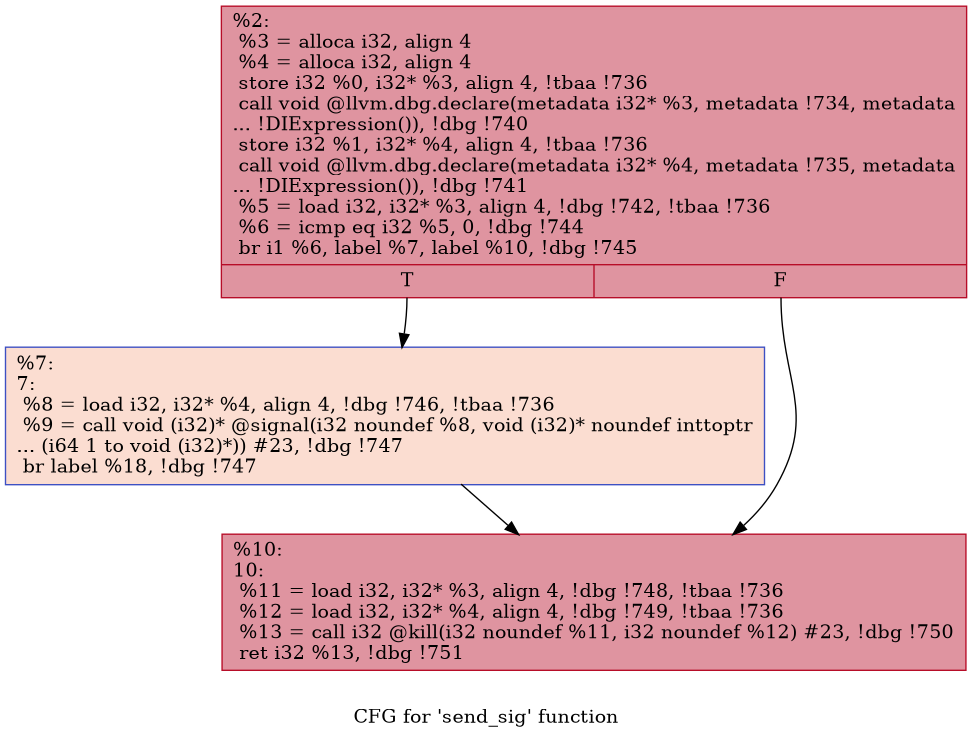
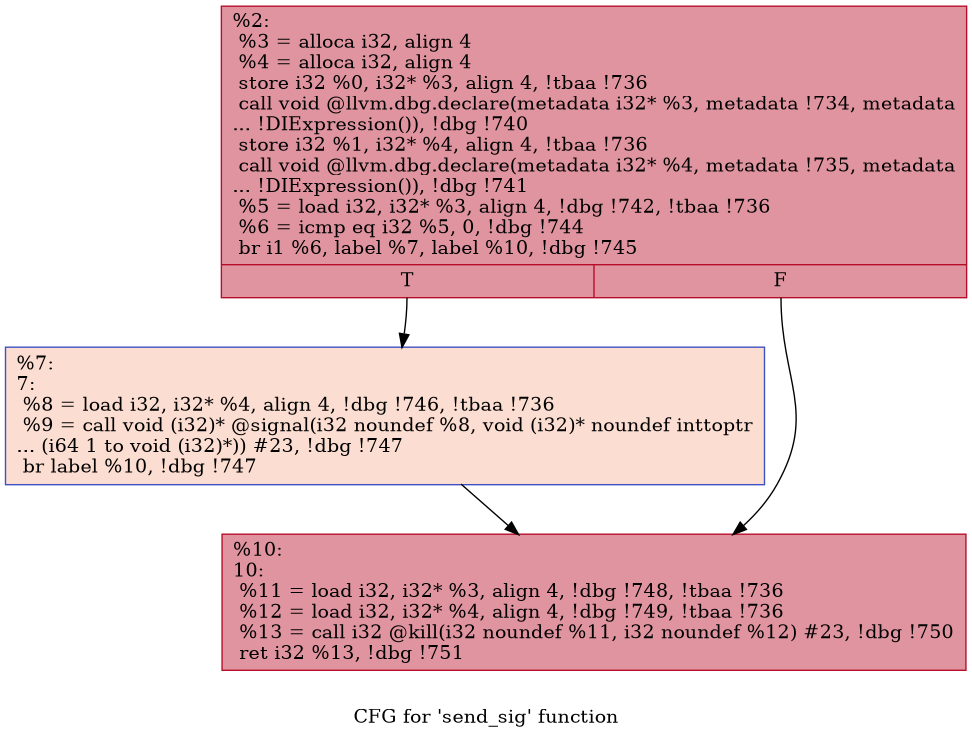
node "%7:": text "br label %18, !dbg !747" -> "br label %10, !dbg !747"
